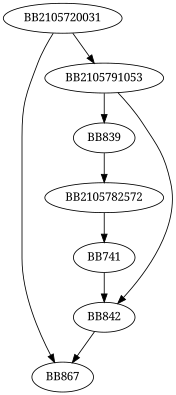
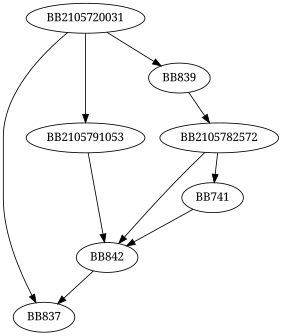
edge "BB2105791053" -> "BB839": now "BB2105720031" -> "BB839"
edge "BB2105782572" -> "BB842": added
node "BB867": label "BB867" -> "BB837"
